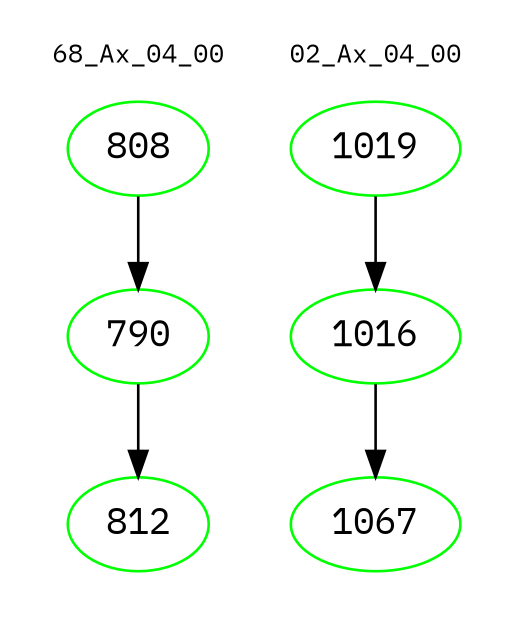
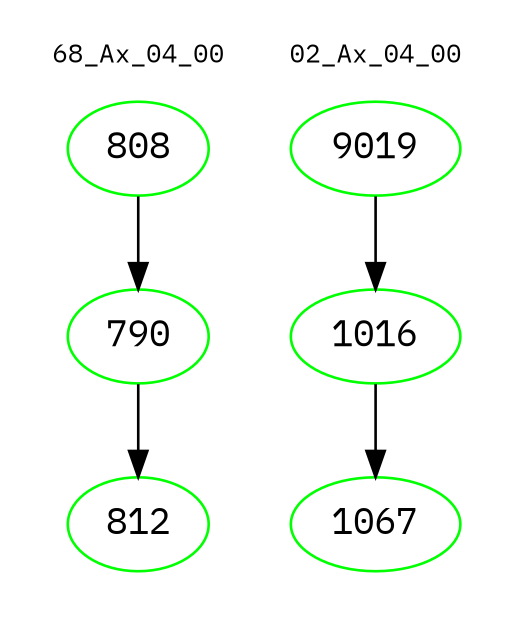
node "1019": label "1019" -> "9019"
